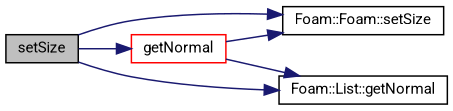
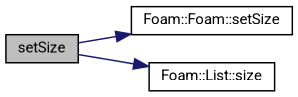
node "getNormal": removed
node "Foam::List::getNormal": label "Foam::List::getNormal" -> "Foam::List::size"
